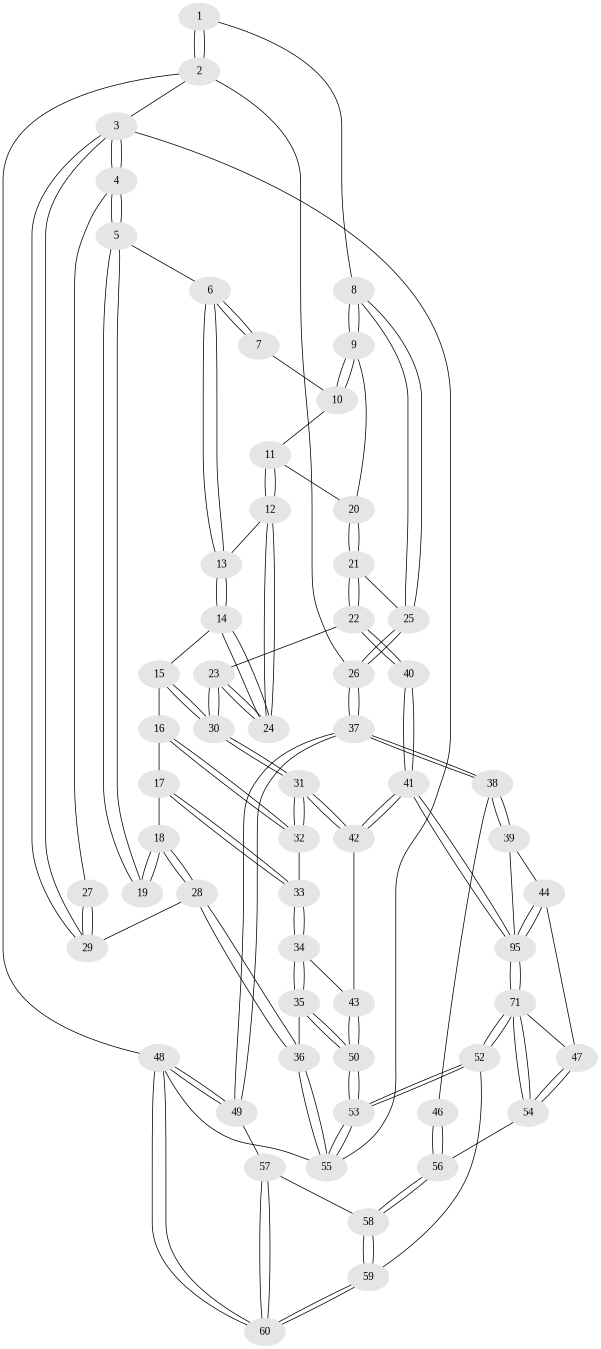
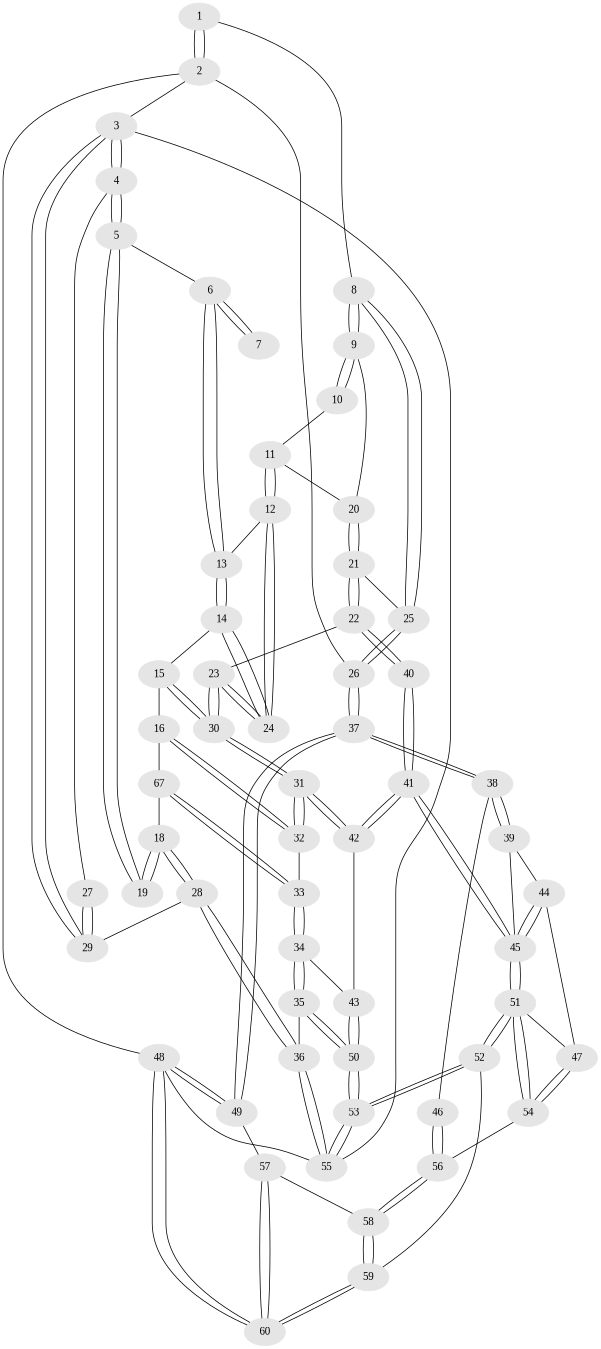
edge "7" -- "10": removed
node "17": label "17" -> "67"
node "95": label "95" -> "45"
node "71": label "71" -> "51"
